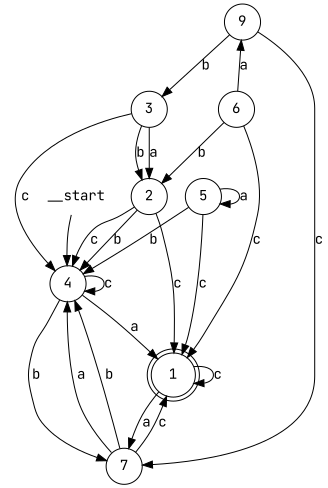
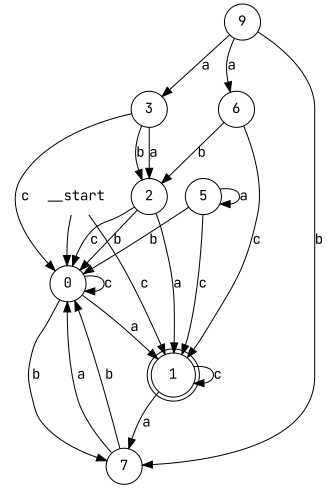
edge "9" -> "3": label "b" -> "a"
edge "6" -> "9": reversed
edge "9" -> "7": label "c" -> "b"
node "4": label "4" -> "0"
edge "2" -> "1": label "c" -> "a"
edge "7" -> "1": now "__start" -> "1"
